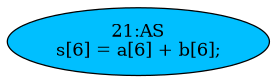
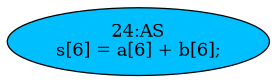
node "21:AS s[6] = a[6] + b[6];": label "21:AS s[6] = a[6] + b[6];" -> "24:AS s[6] = a[6] + b[6];"
